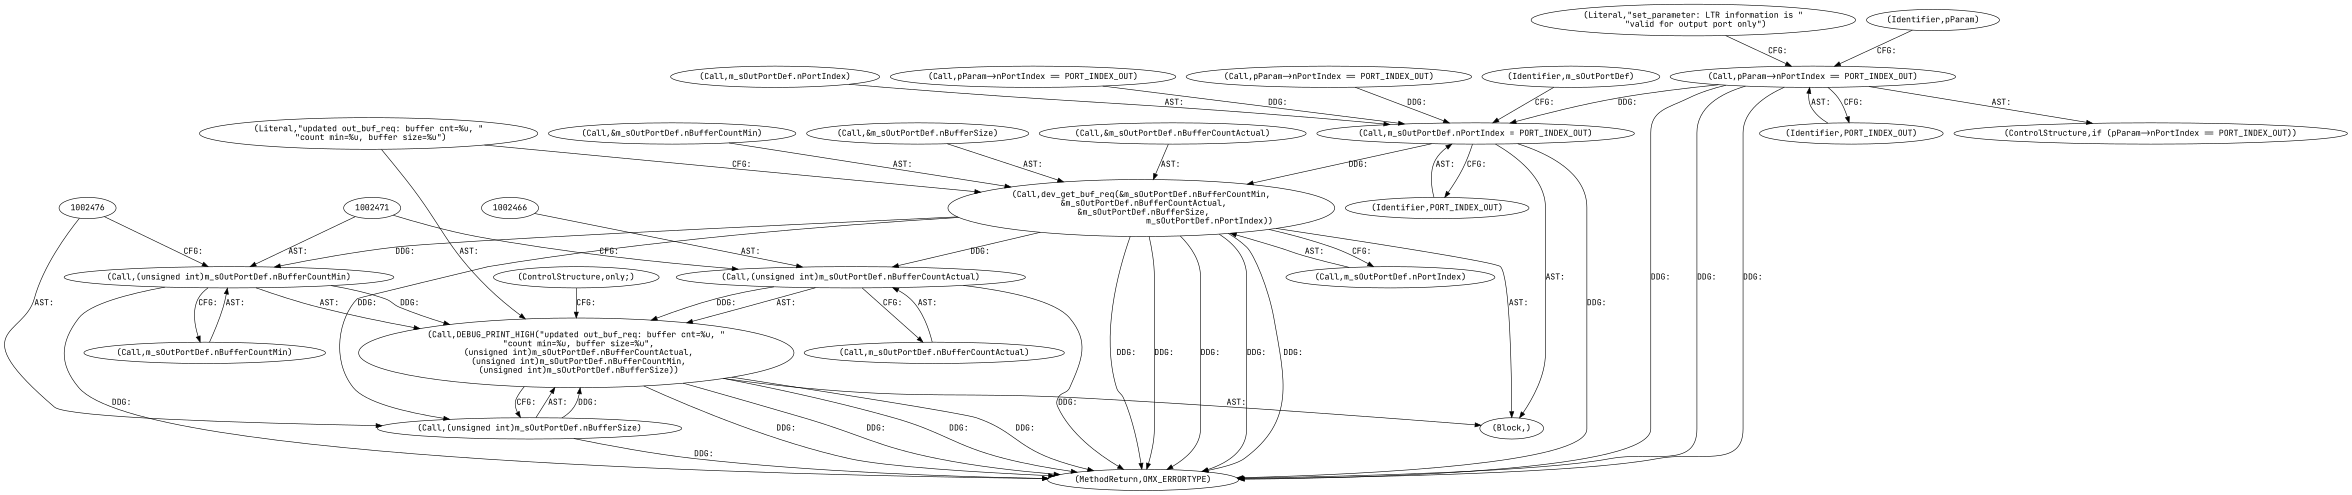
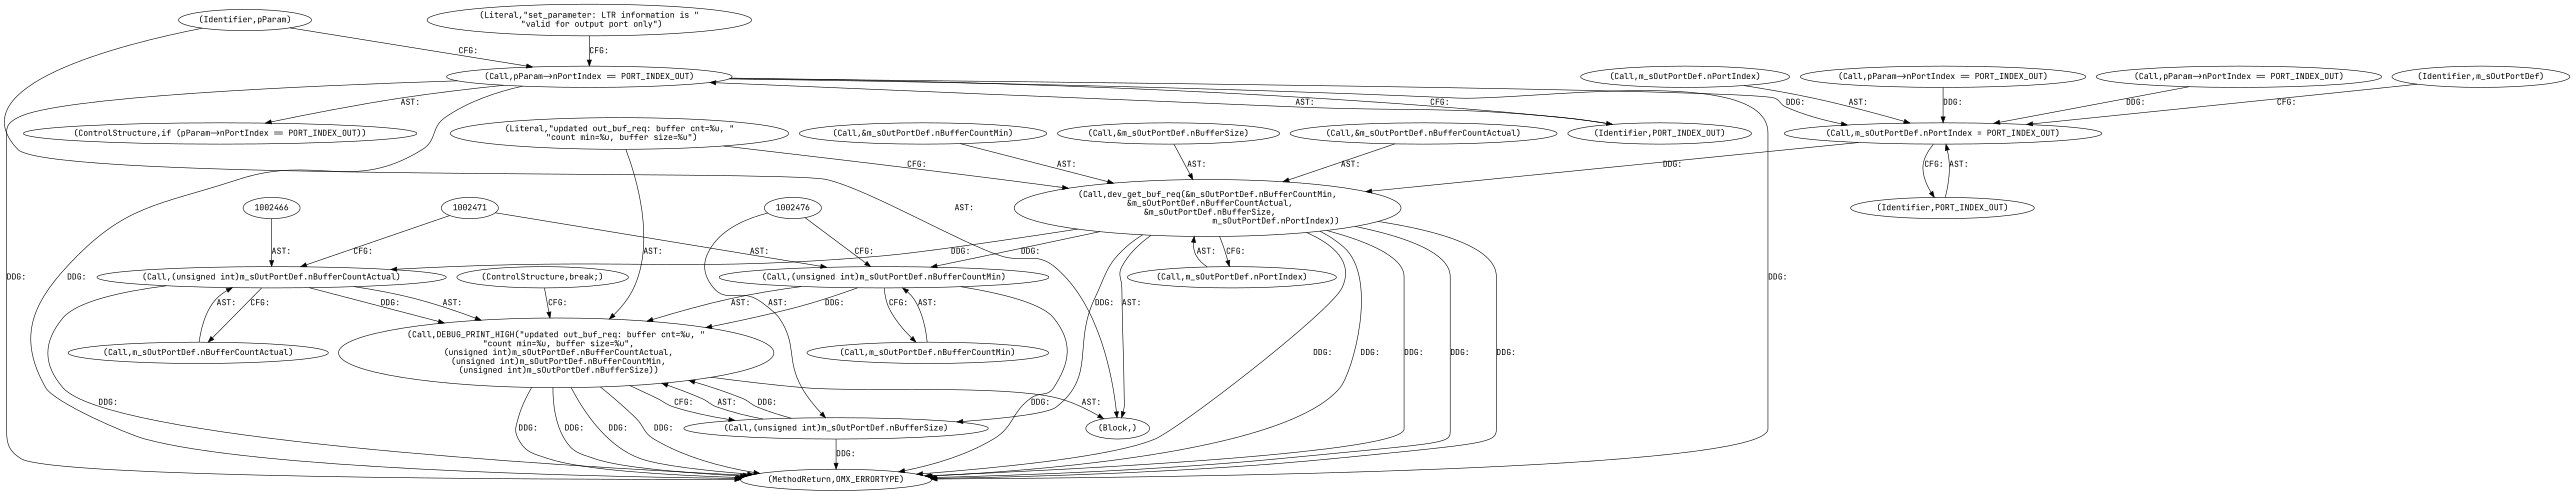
edge "(Call,m_sOutPortDef.nPortIndex = PORT_INDEX_OUT)" -> "(Block,)": now "(Identifier,pParam)" -> "(Block,)"
node "(ControlStructure,only;)": label "(ControlStructure,only;)" -> "(ControlStructure,break;)"
edge "(Call,m_sOutPortDef.nPortIndex = PORT_INDEX_OUT)" -> "(MethodReturn,OMX_ERRORTYPE)": removed, label "DDG:"
